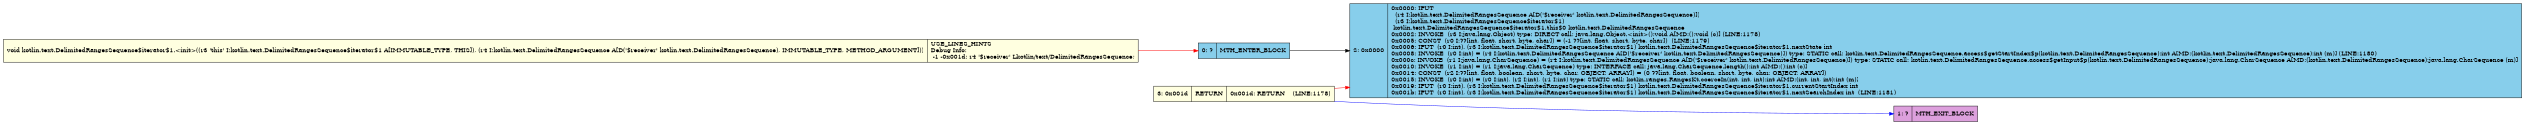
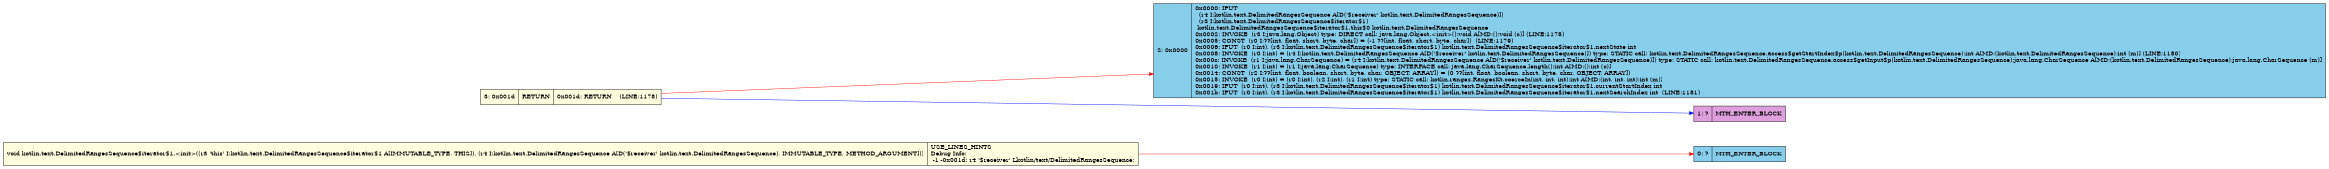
edge "0: ?" -> "2: 0x0000": removed
node "1: ?": text "MTH_EXIT_BLOCK" -> "MTH_ENTER_BLOCK"
